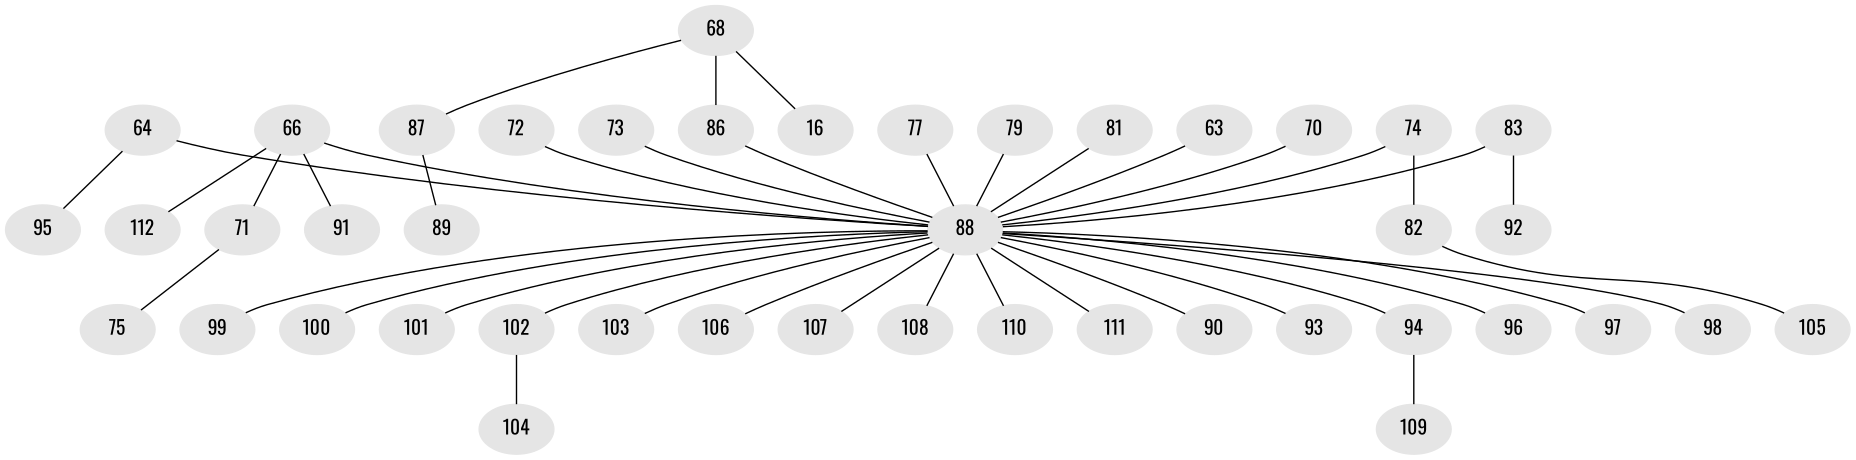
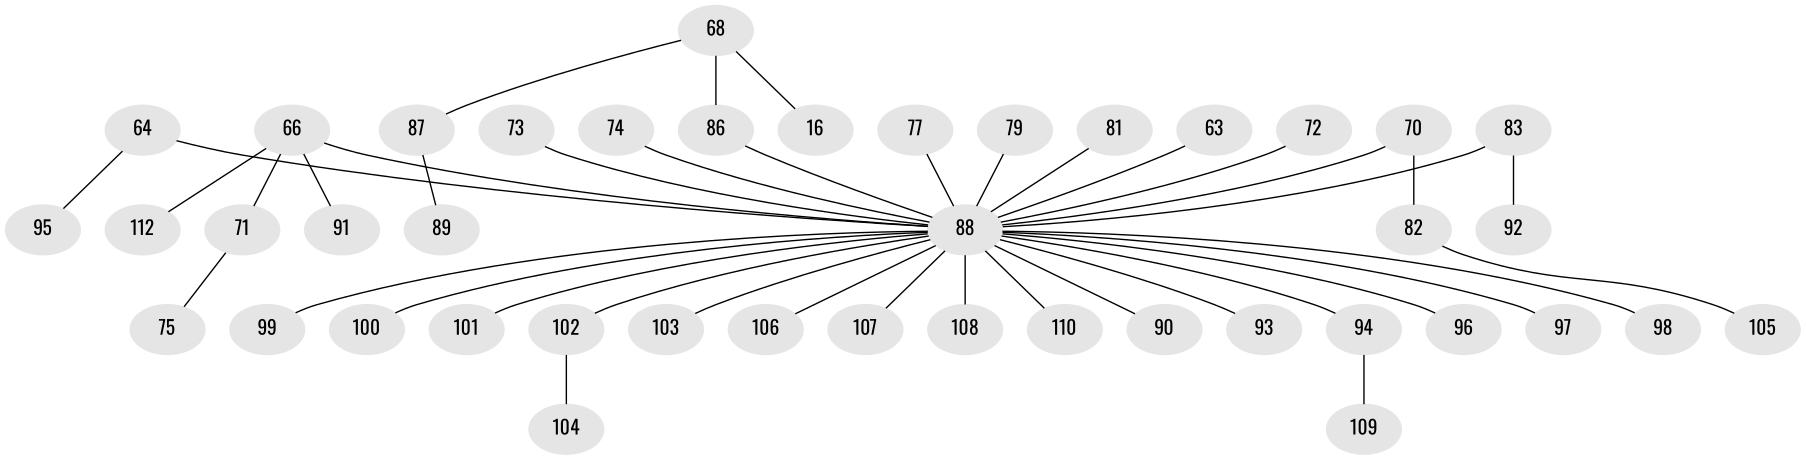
edge "74" -- "82": now "70" -- "82"
node "111": removed
